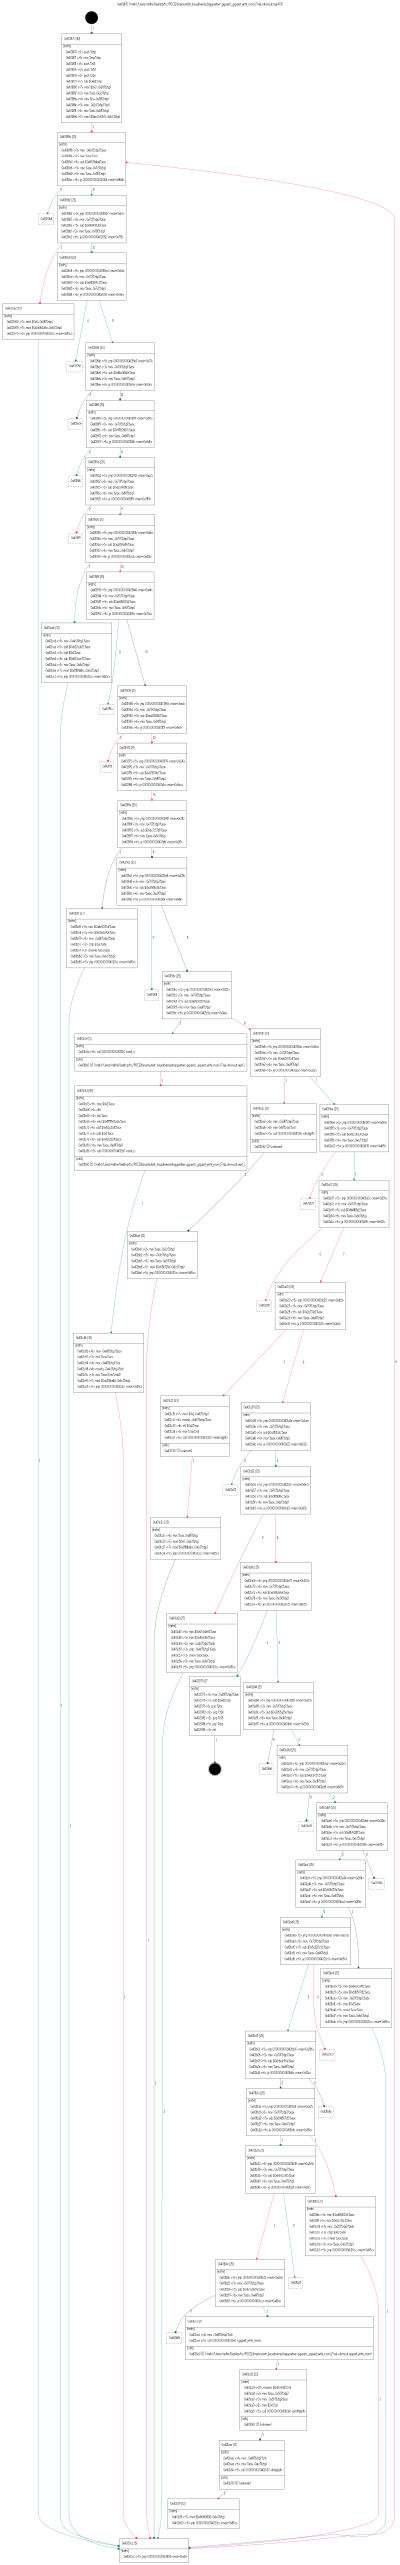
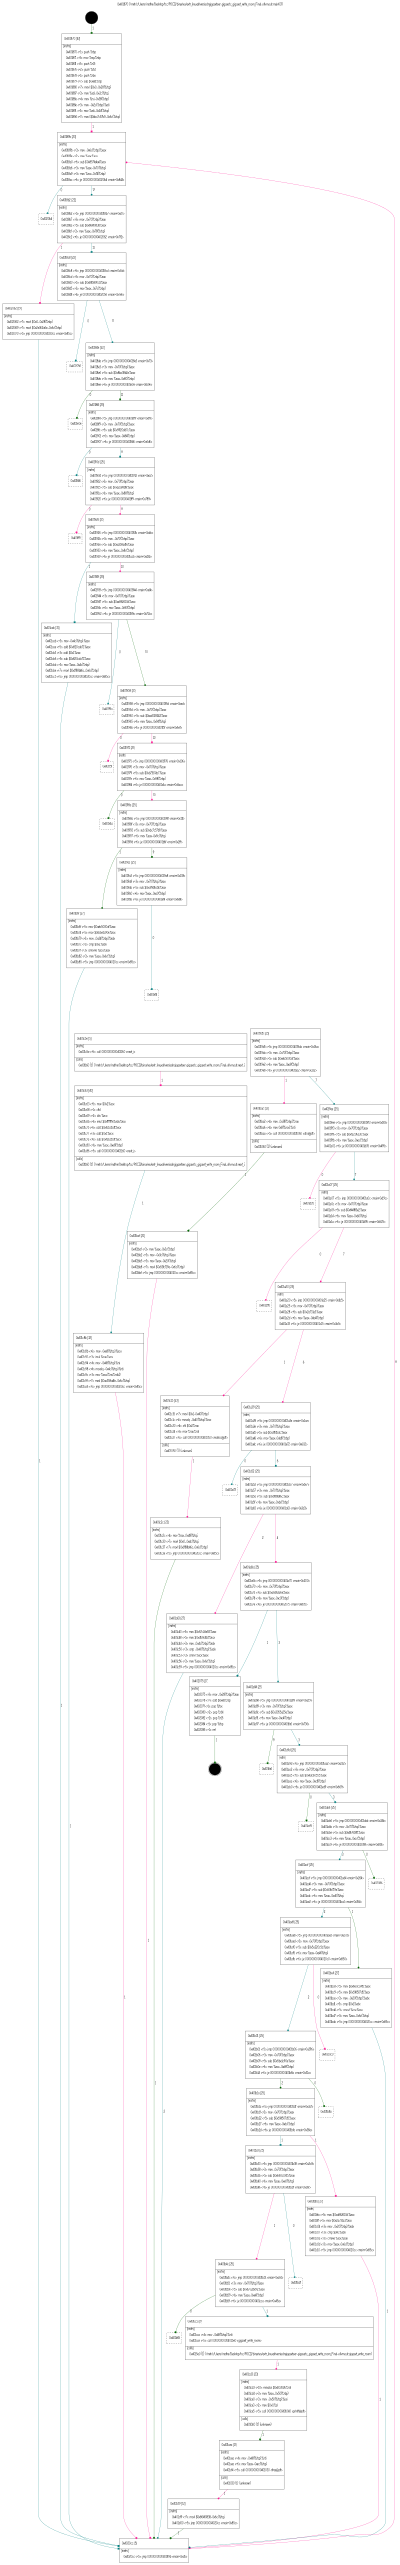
node "0x401e1a": added
node "0x4019bc [25]": removed
edge "0x401cf9 [12]" -> "0x4020cc [5]": added, label "1"
